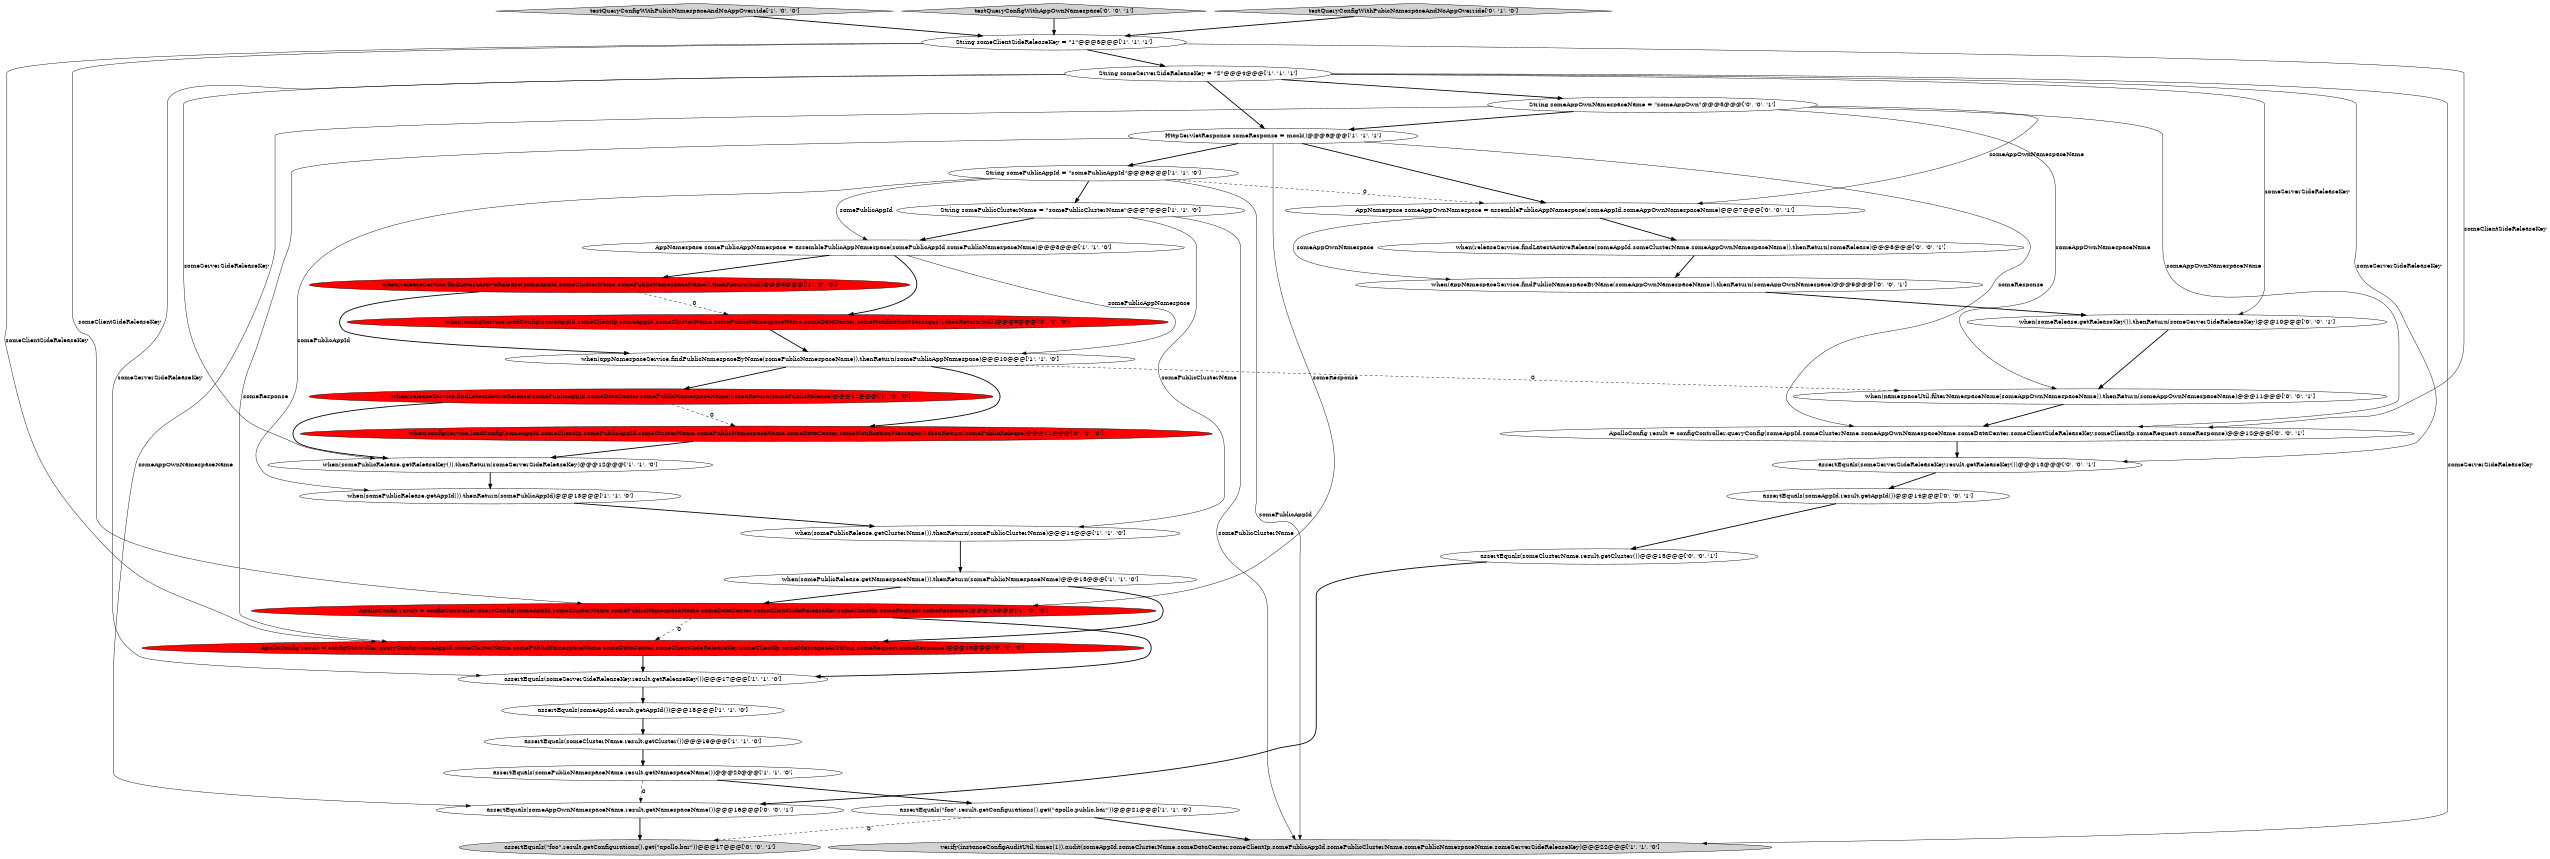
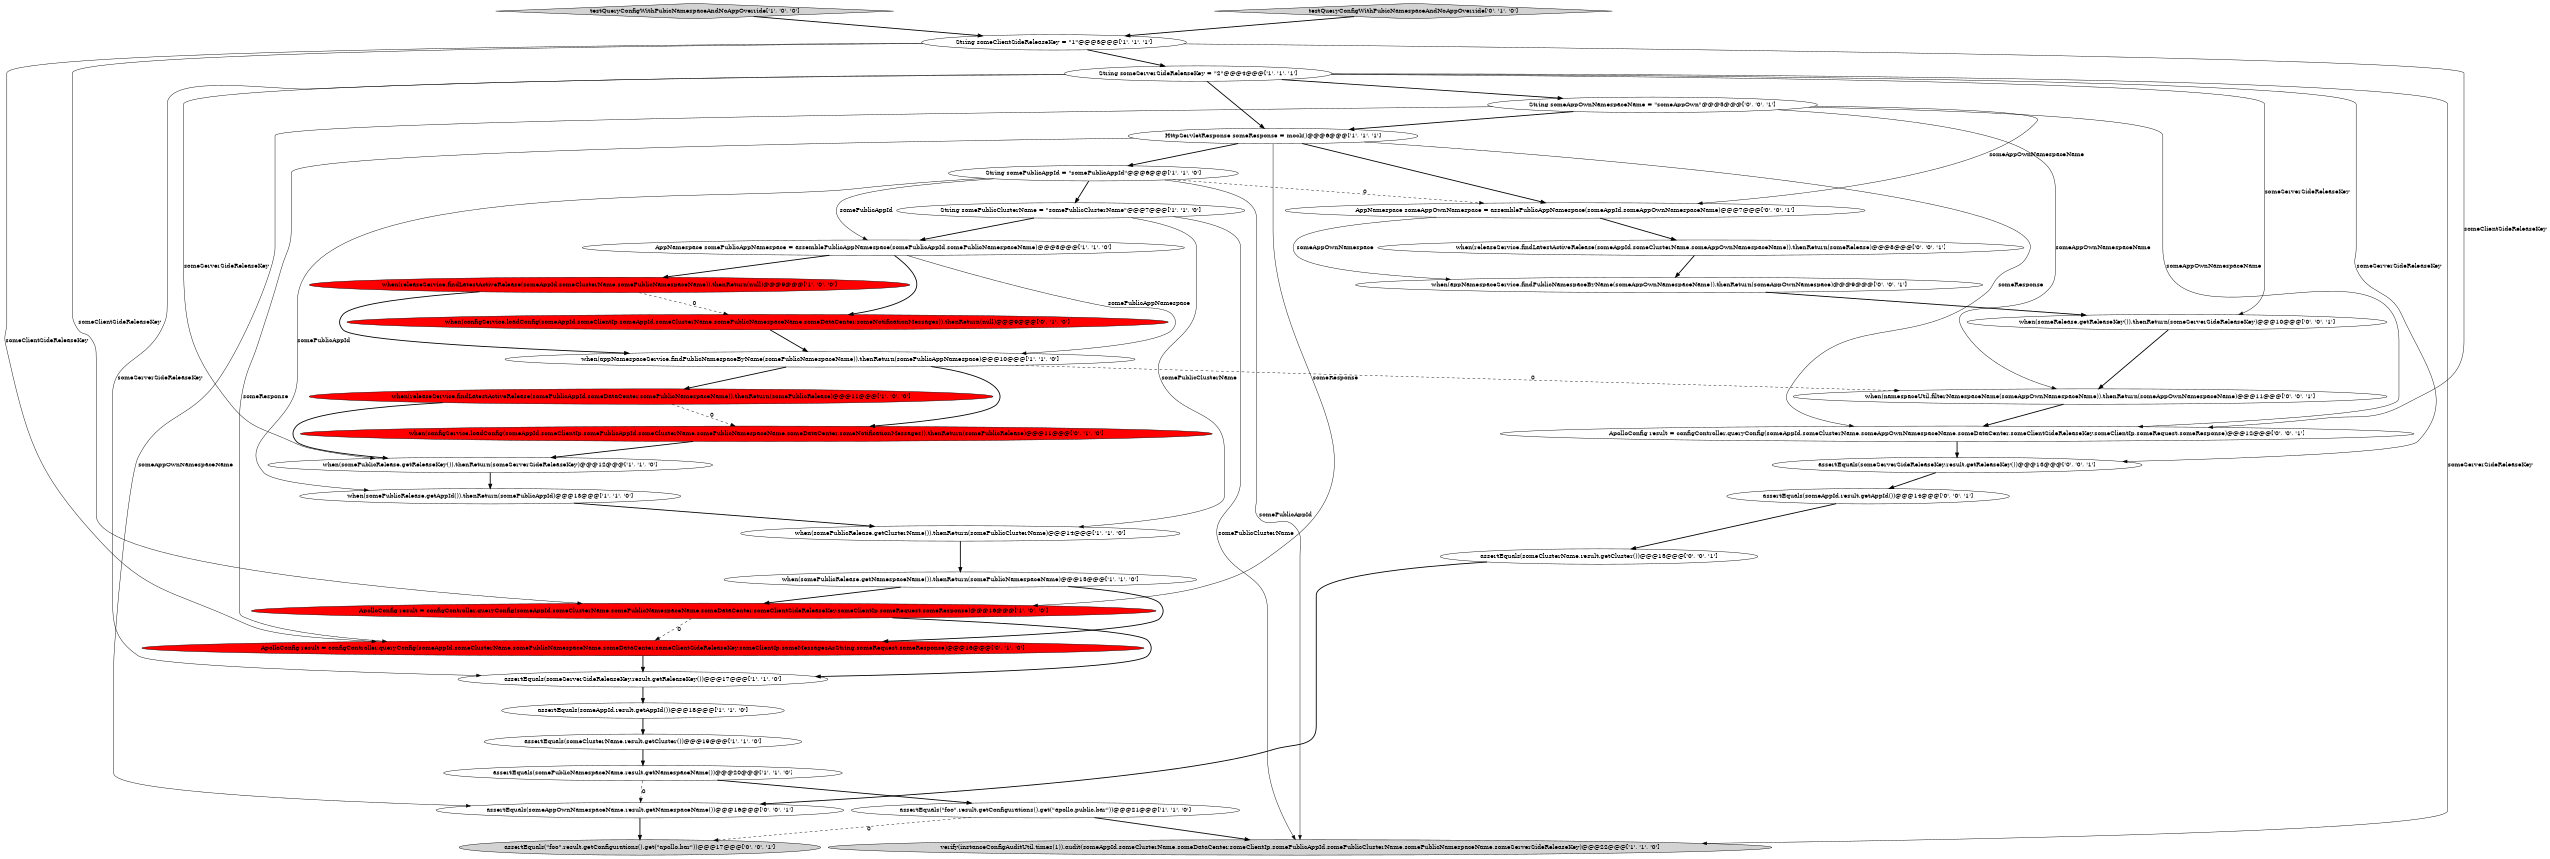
node "testQueryConfigWithAppOwnNamespace['0', '0', '1']": removed
